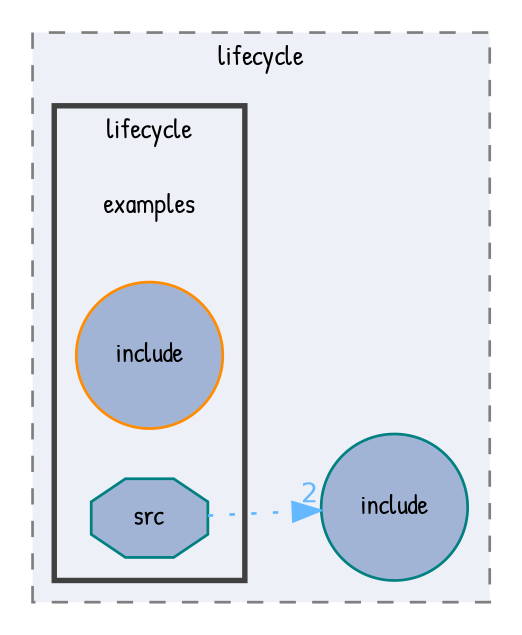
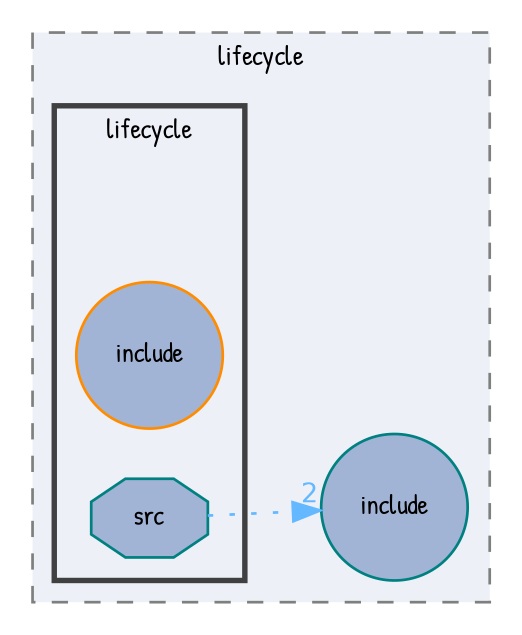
node "examples": removed
